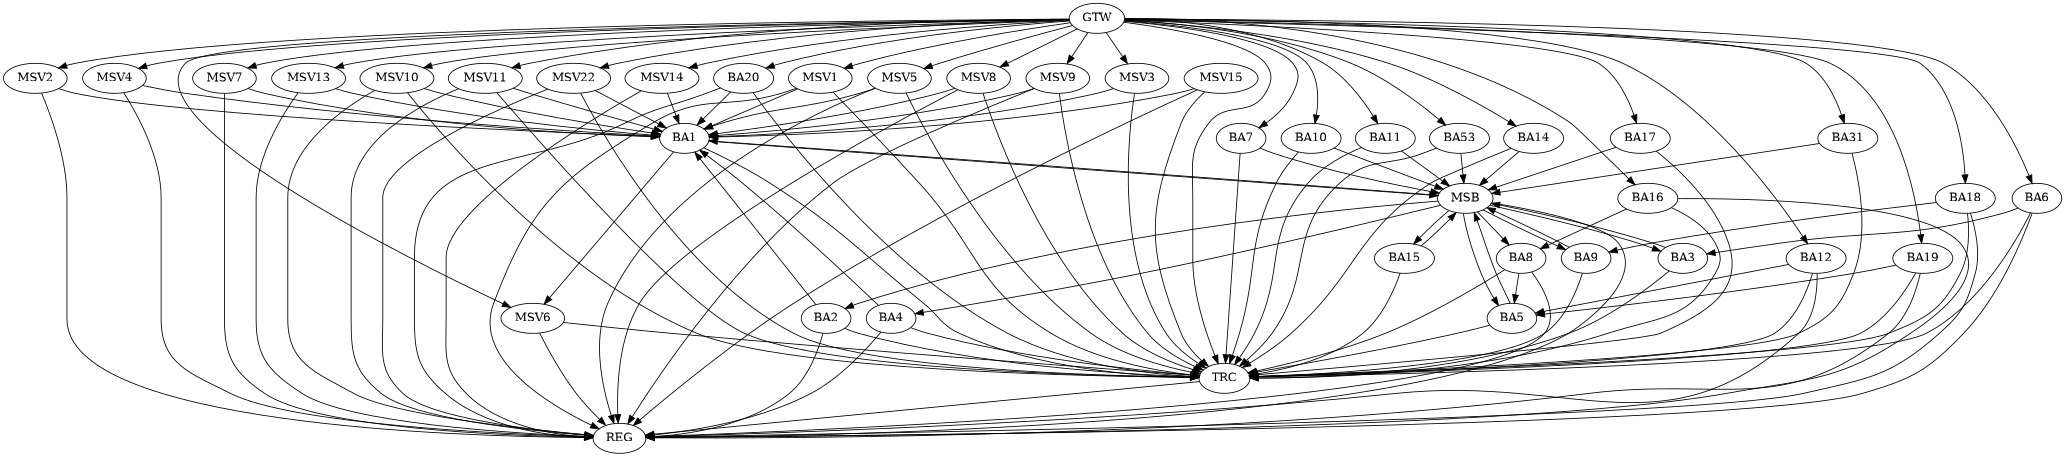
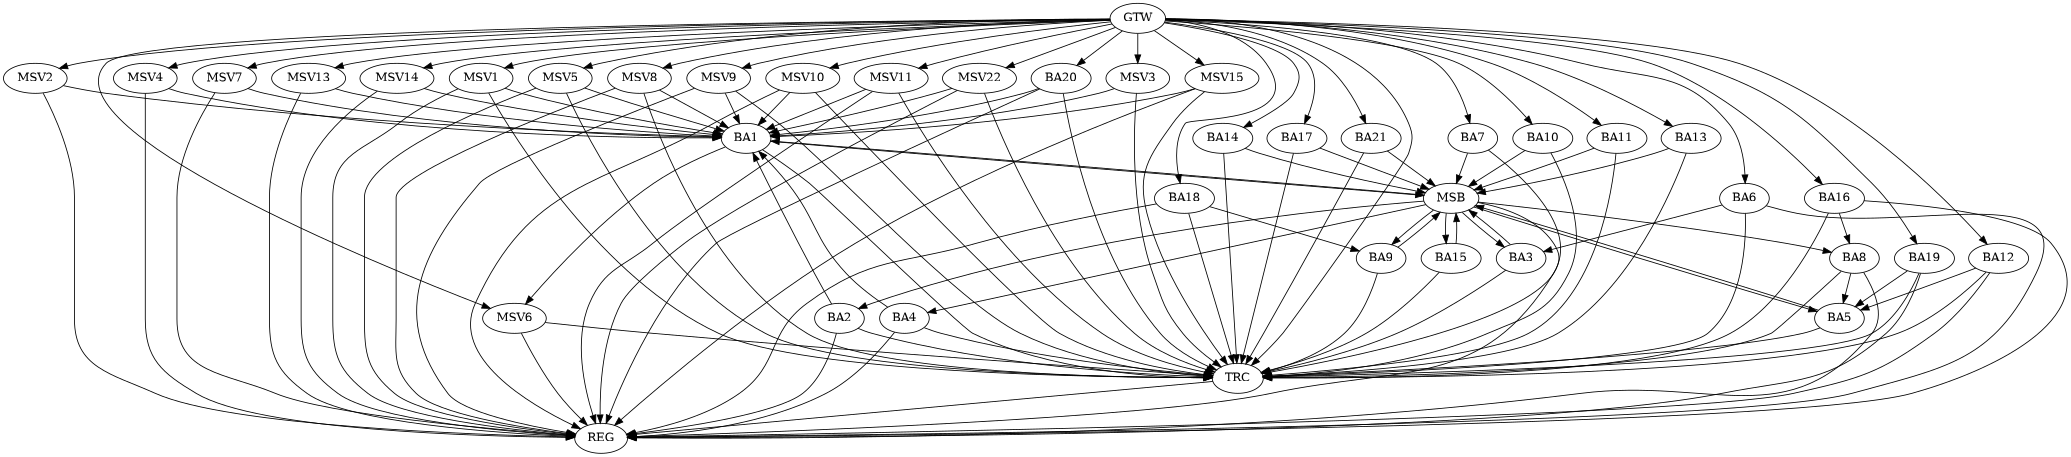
edge "GTW" -> "MSV15": added
node "BA53": label "BA53" -> "BA13"
node "BA31": label "BA31" -> "BA21"
